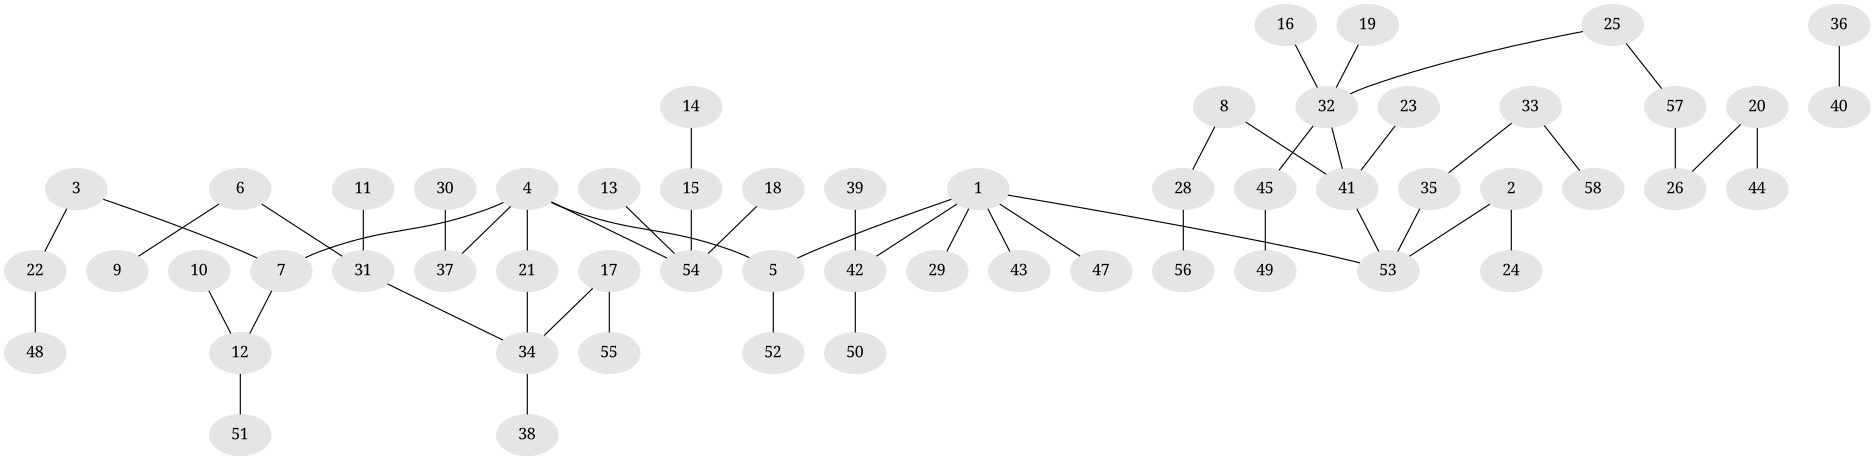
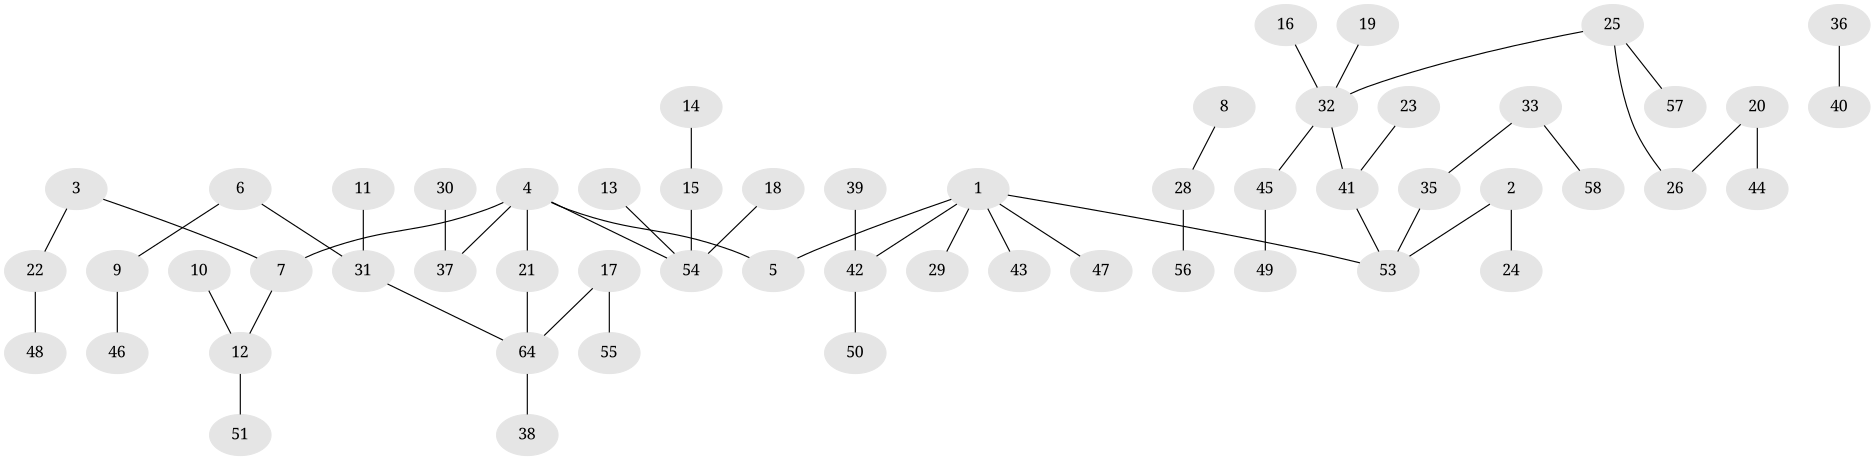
edge "8" -- "41": removed
edge "57" -- "26": now "25" -- "26"
node "46": added
node "34": label "34" -> "64"
node "52": removed
